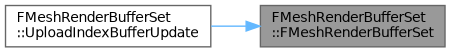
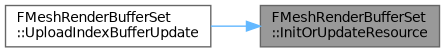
node "FMeshRenderBufferSet ::FMeshRenderBufferSet": label "FMeshRenderBufferSet ::FMeshRenderBufferSet" -> "FMeshRenderBufferSet ::InitOrUpdateResource"
